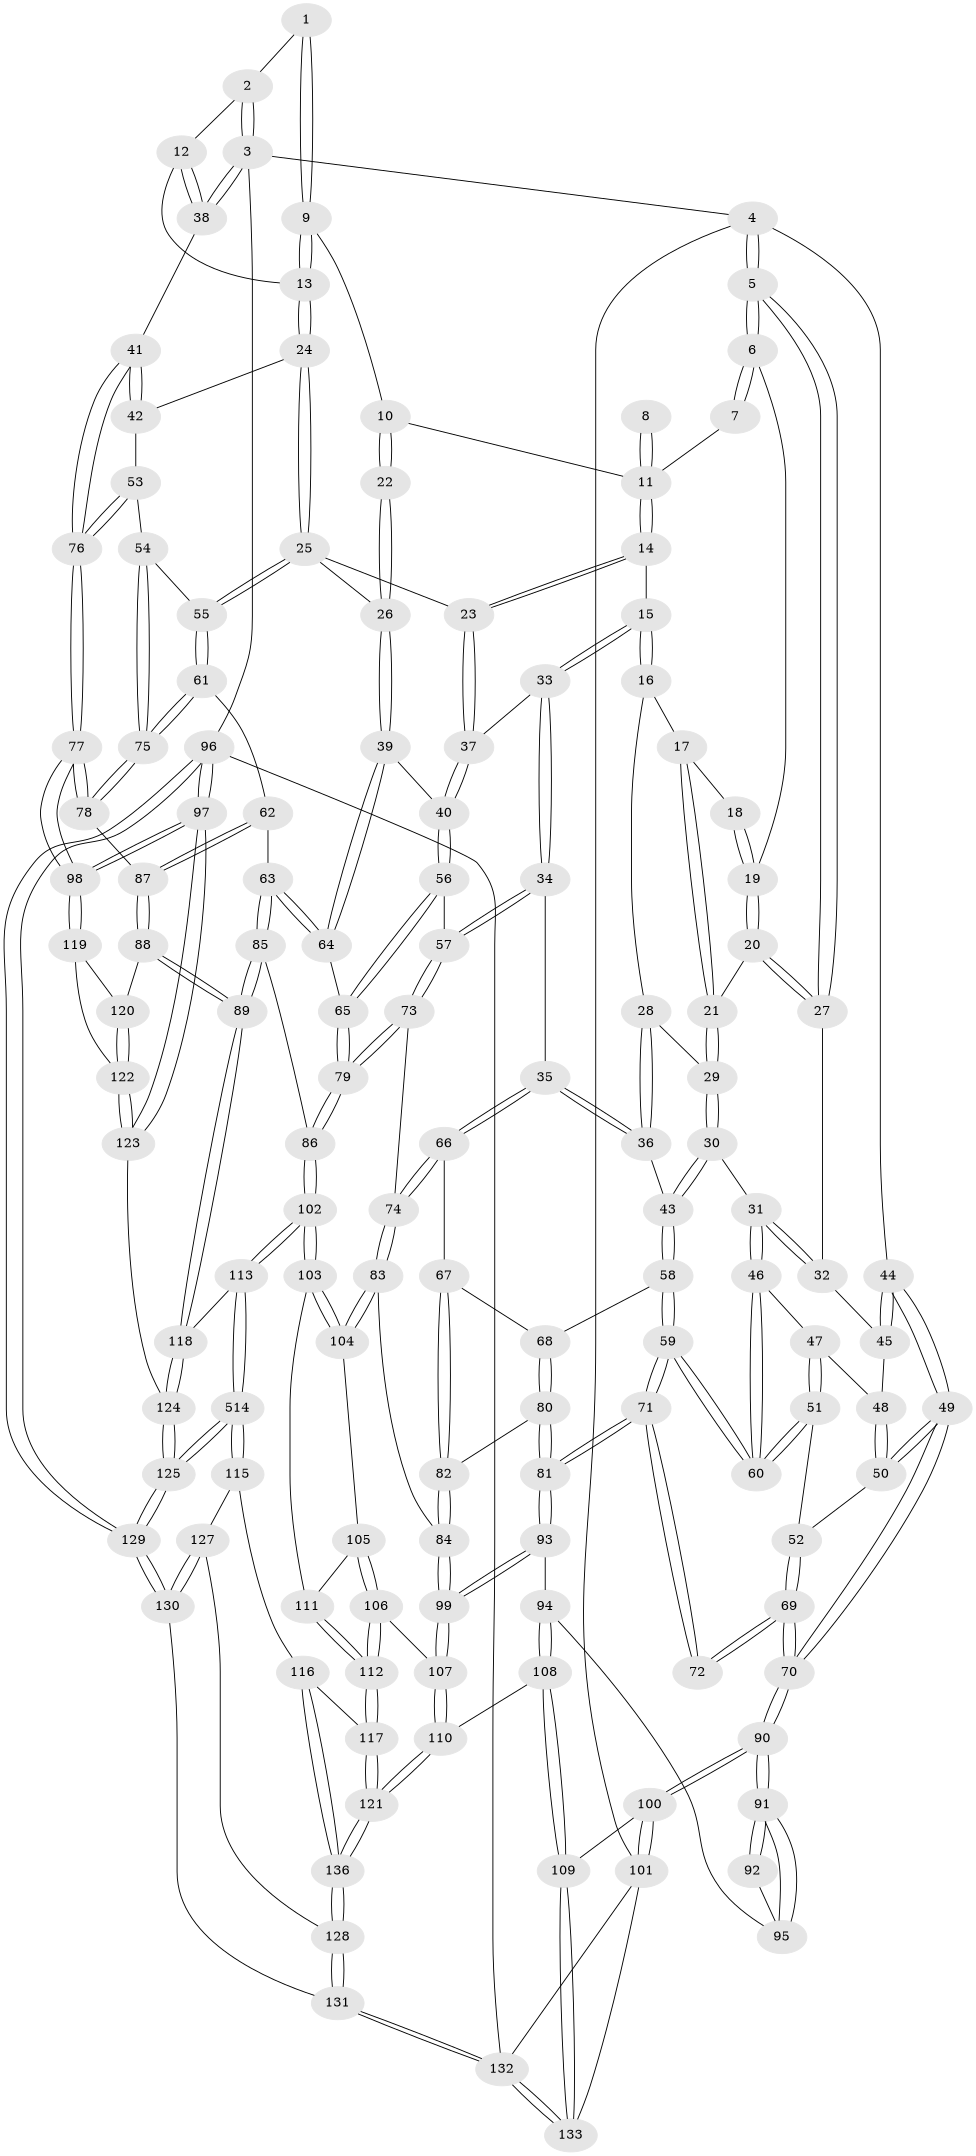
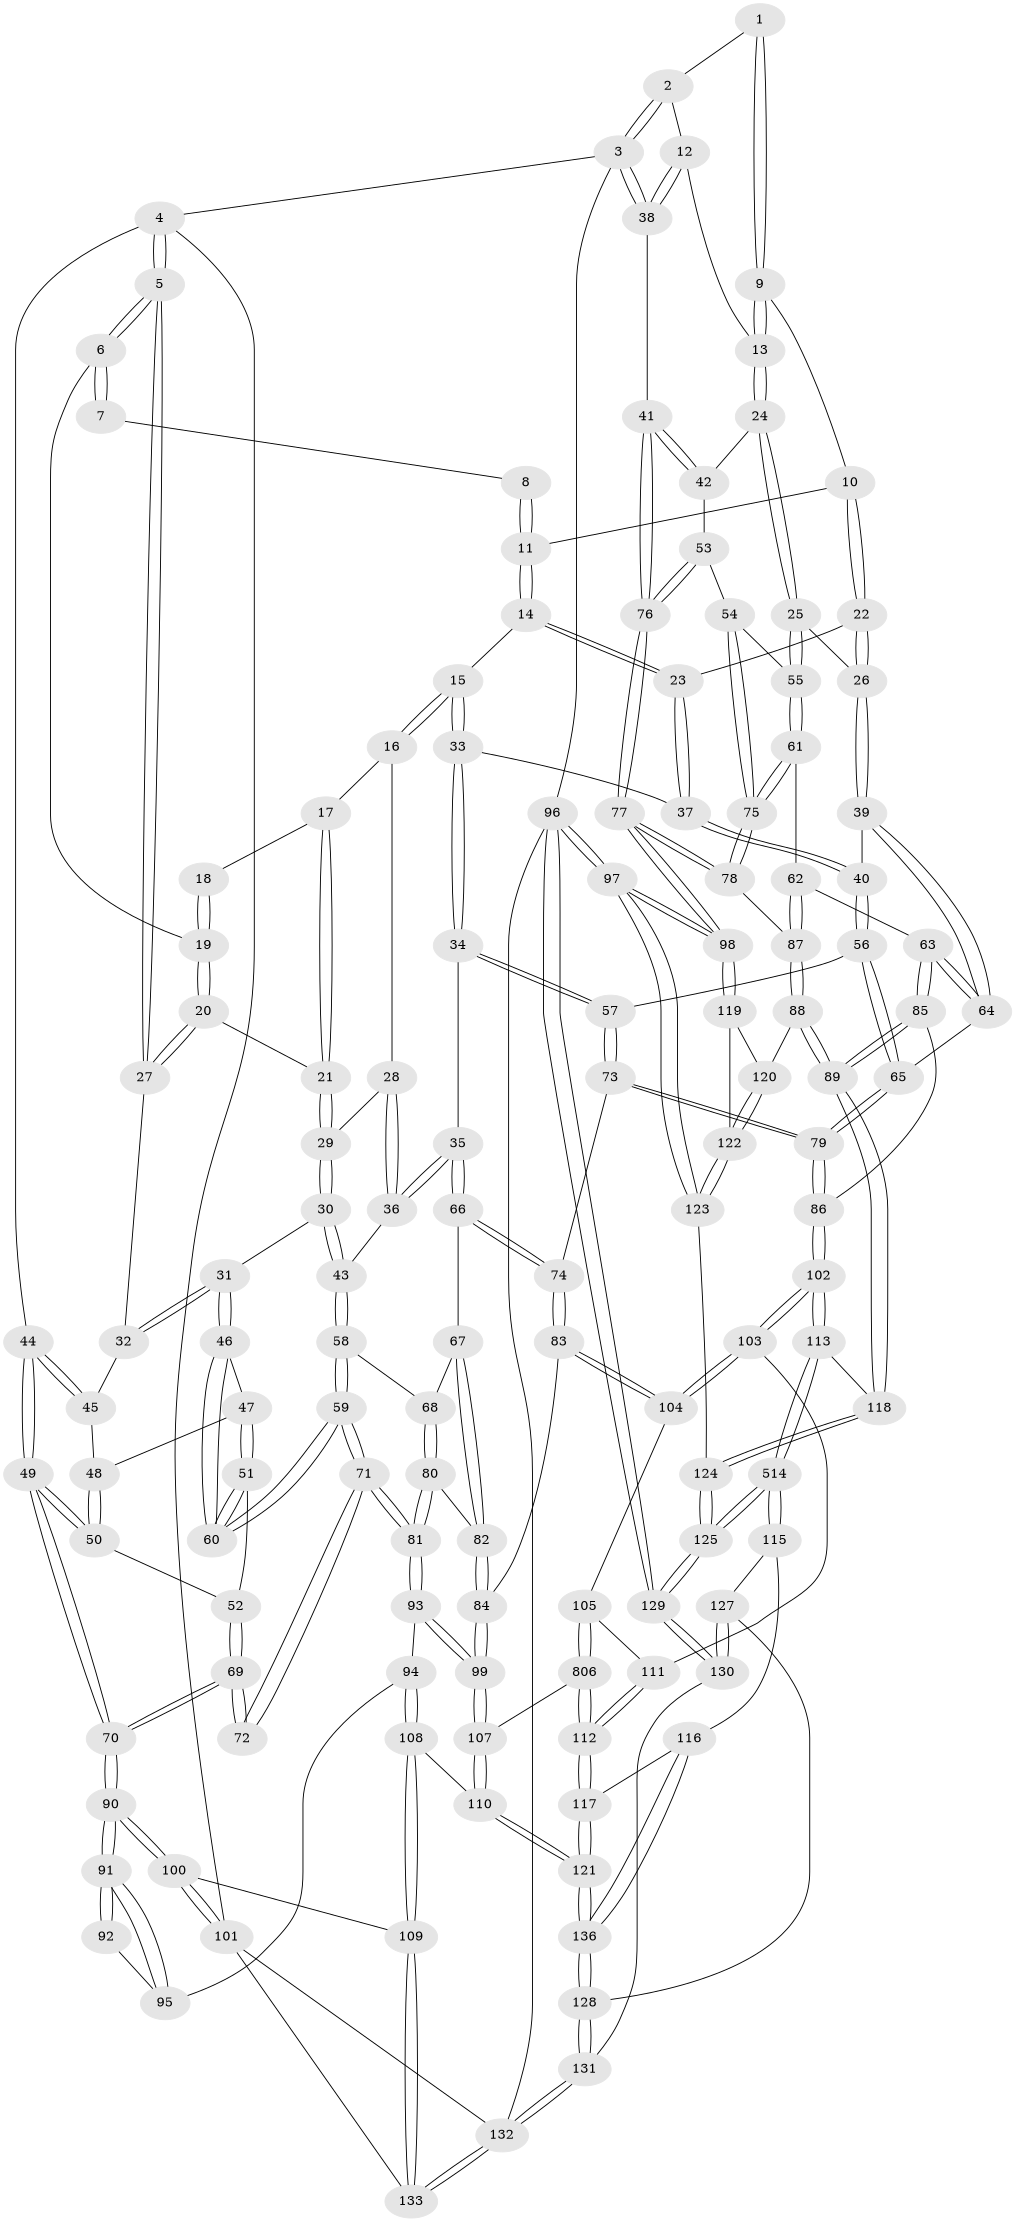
edge "7" -- "11": now "7" -- "8"
edge "25" -- "23": now "22" -- "23"
node "106": label "106" -> "806"
